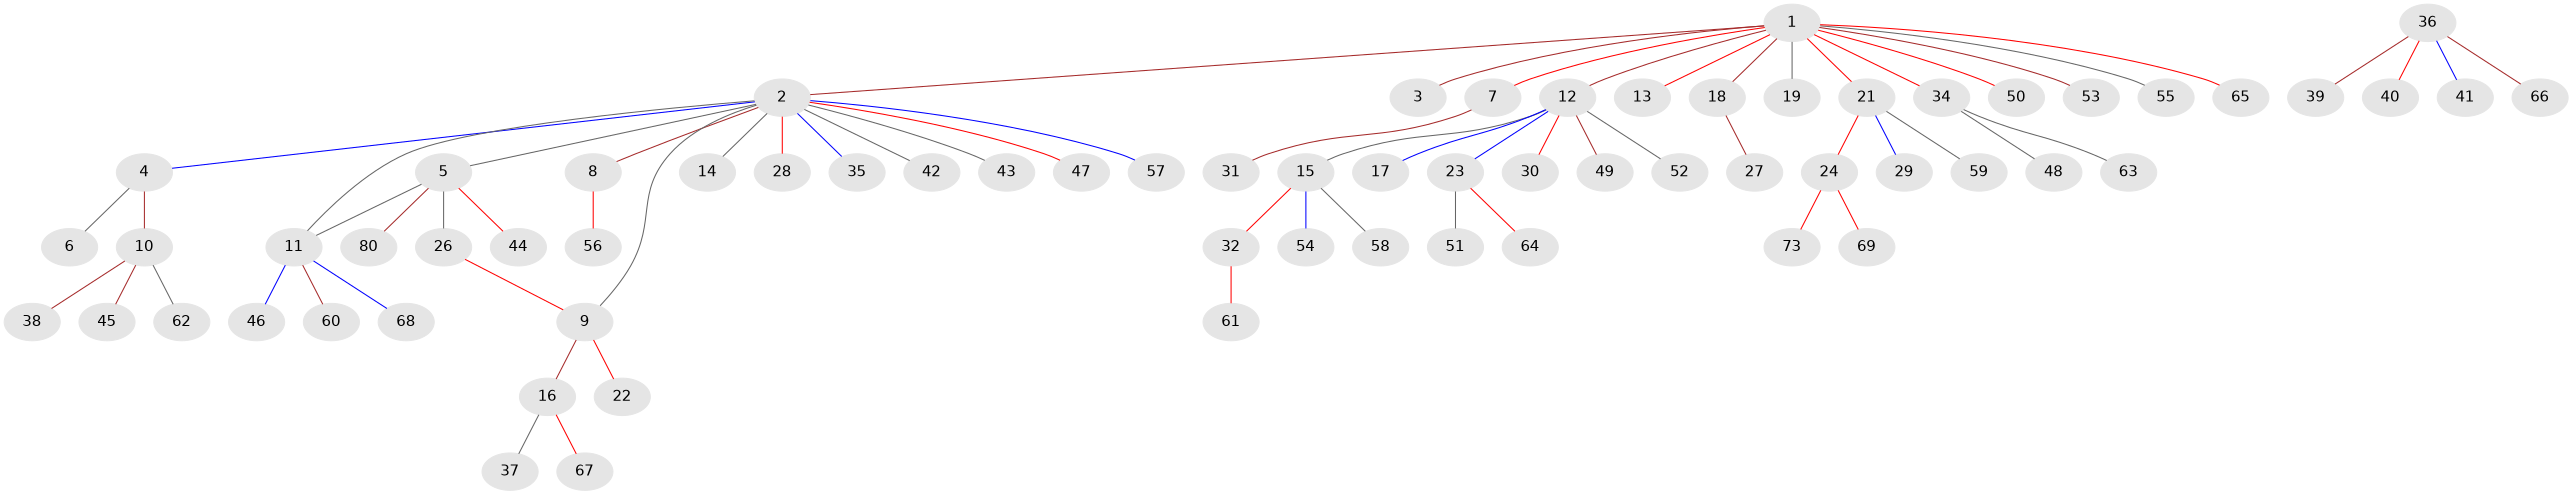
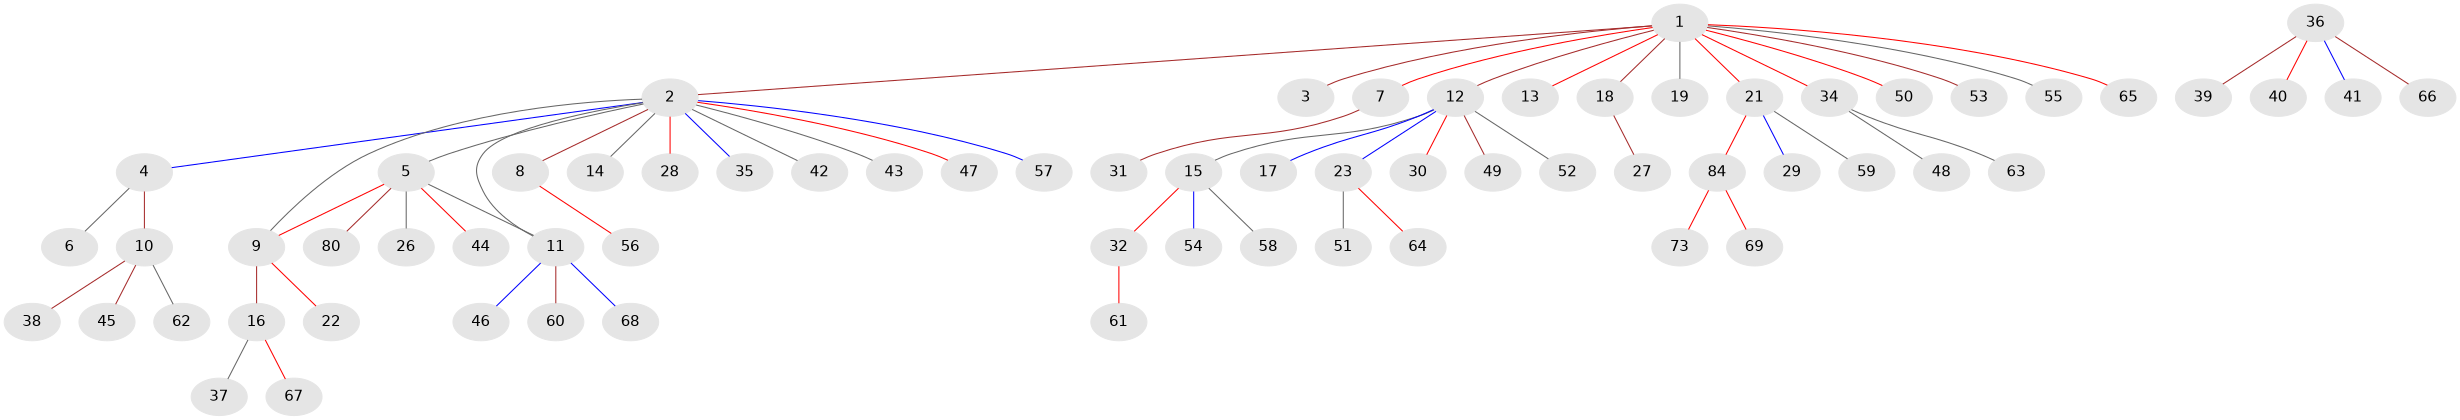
node "24": label "24" -> "84"
edge "26" -- "9": now "5" -- "9"
